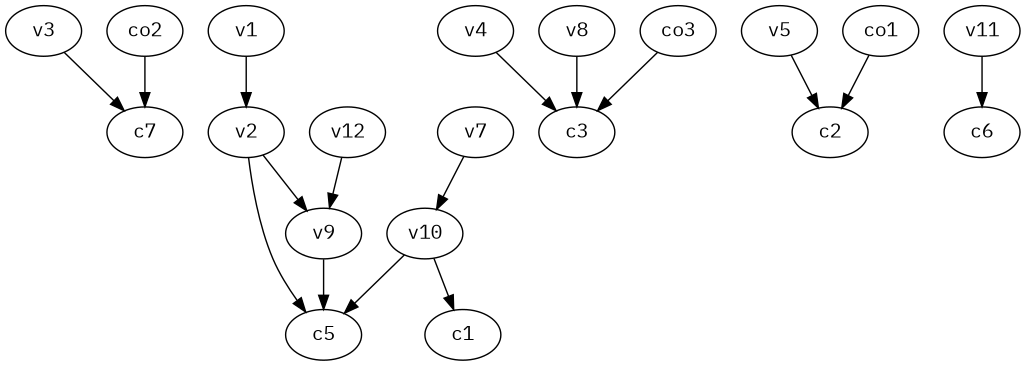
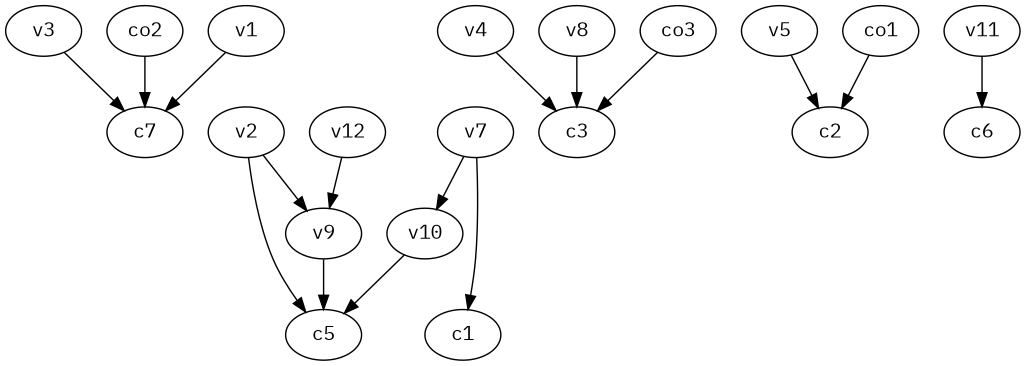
edge "v1" -> "v2": now "v1" -> "c7"
edge "v10" -> "c1": now "v7" -> "c1"
